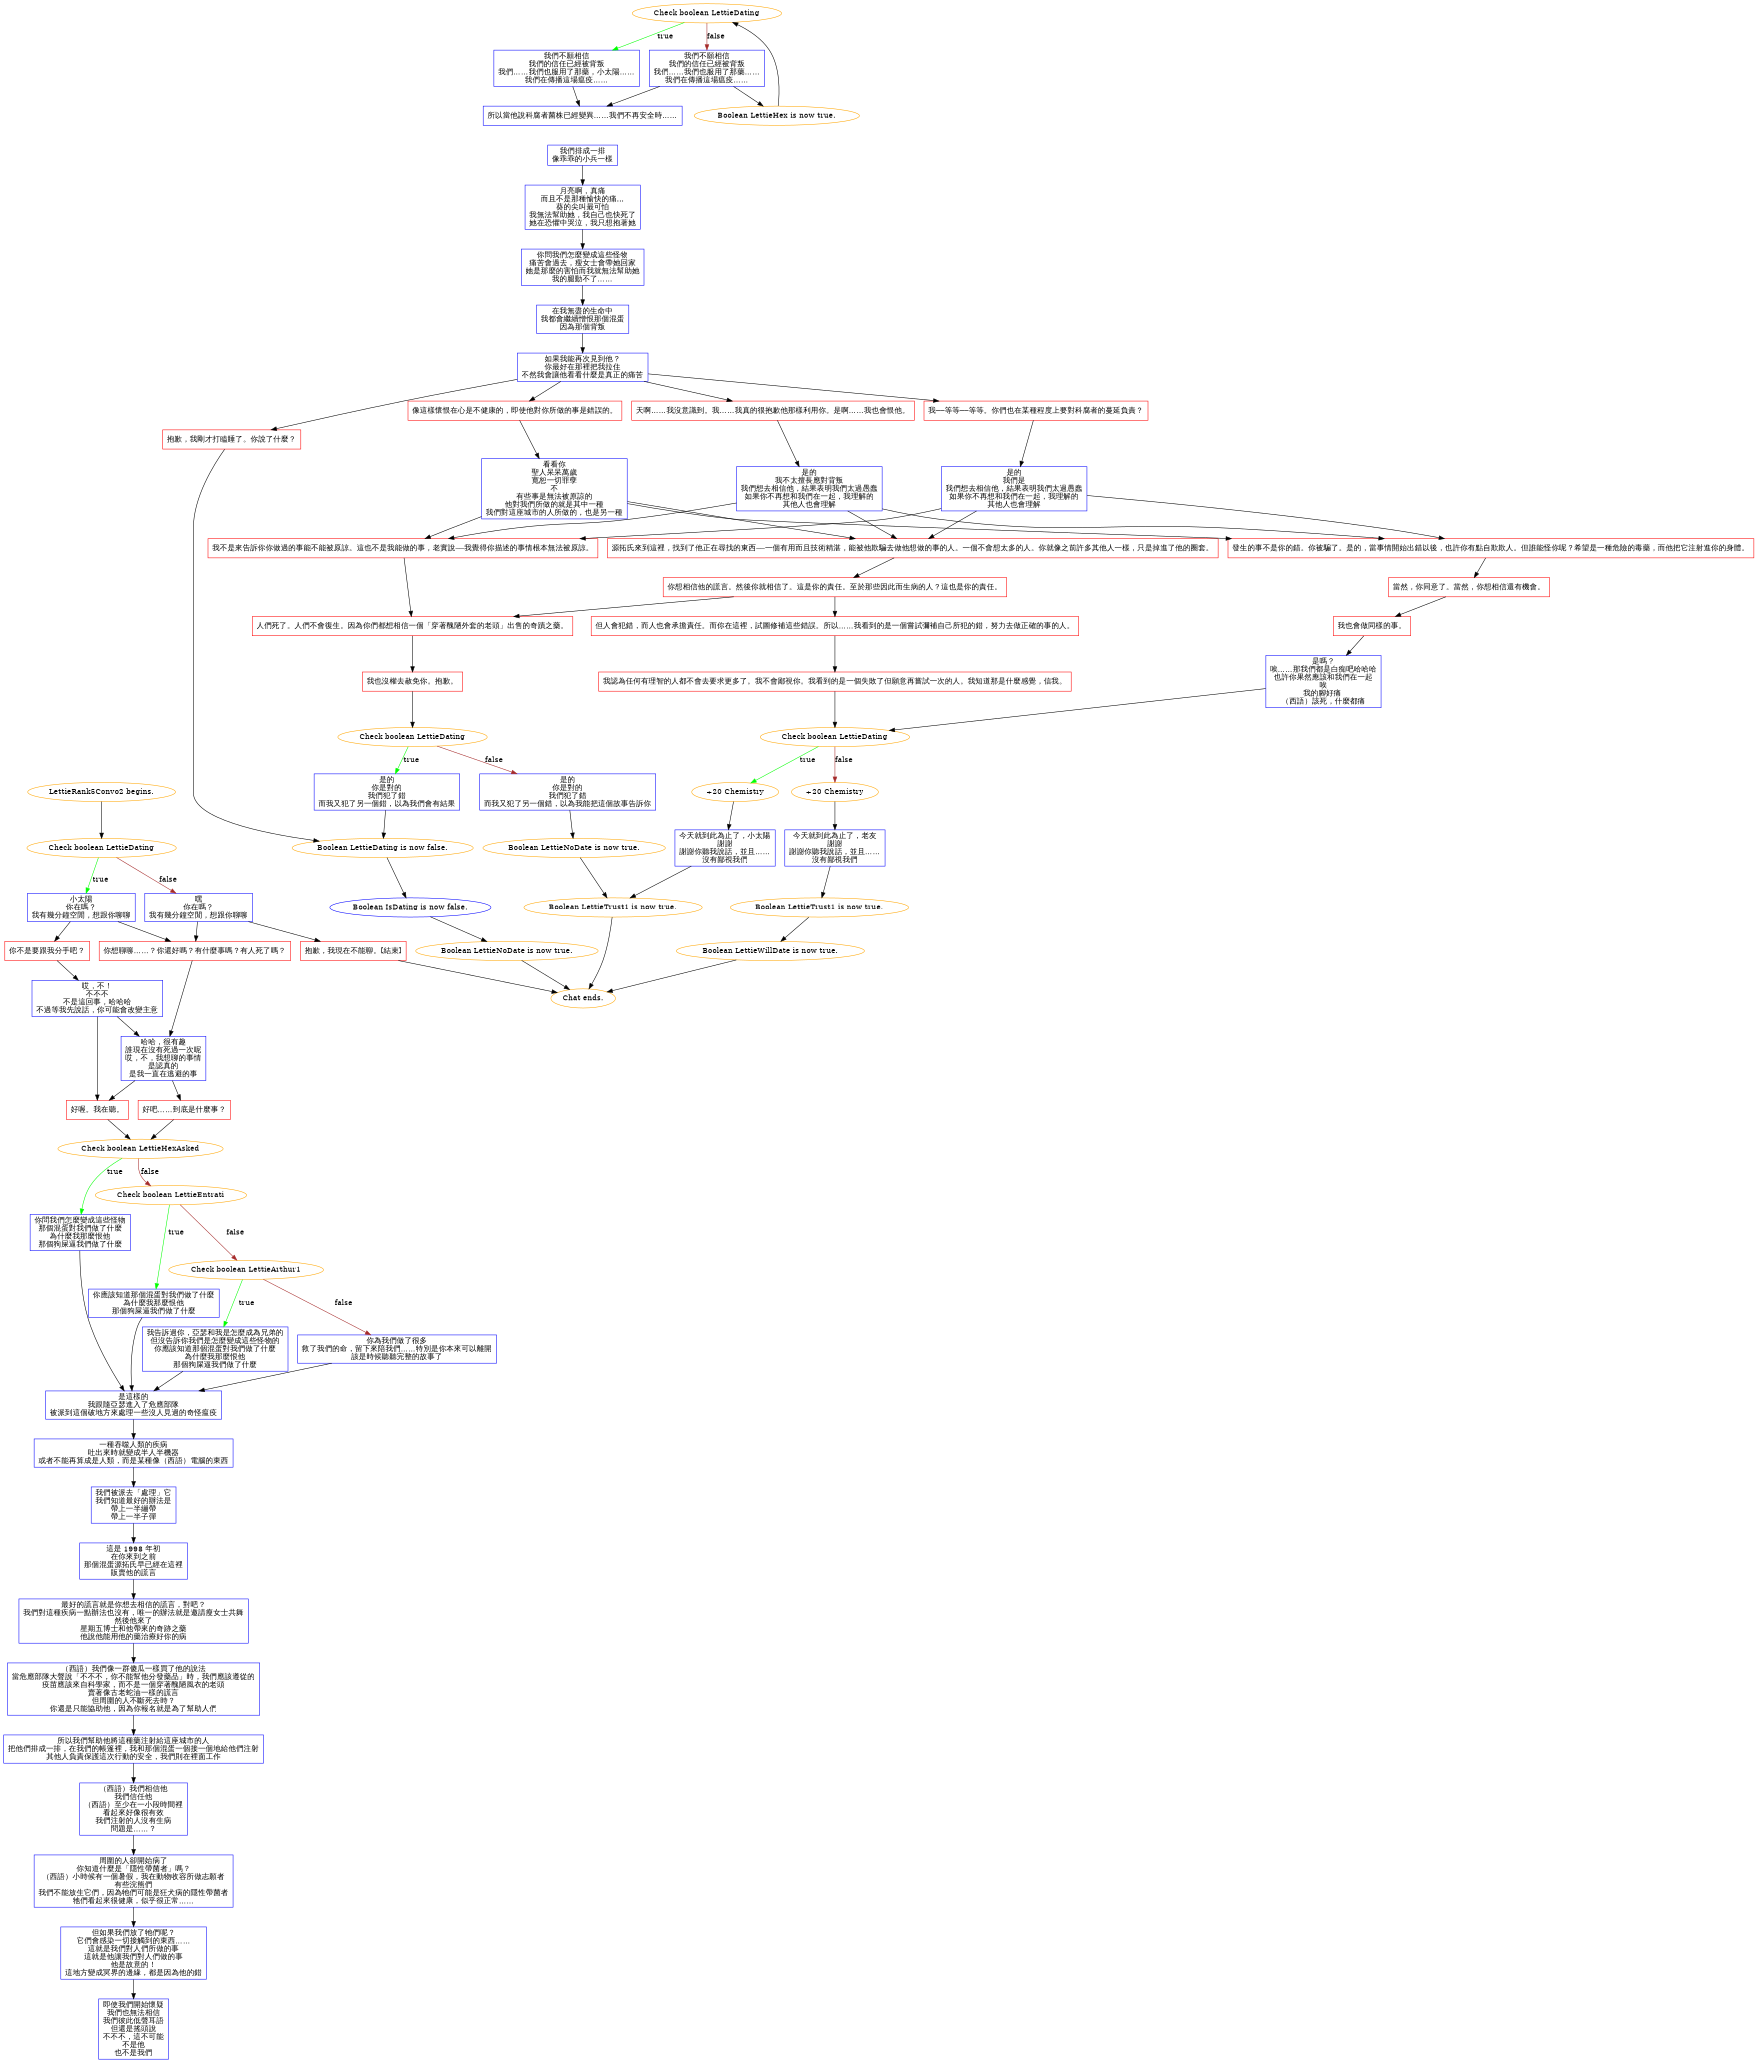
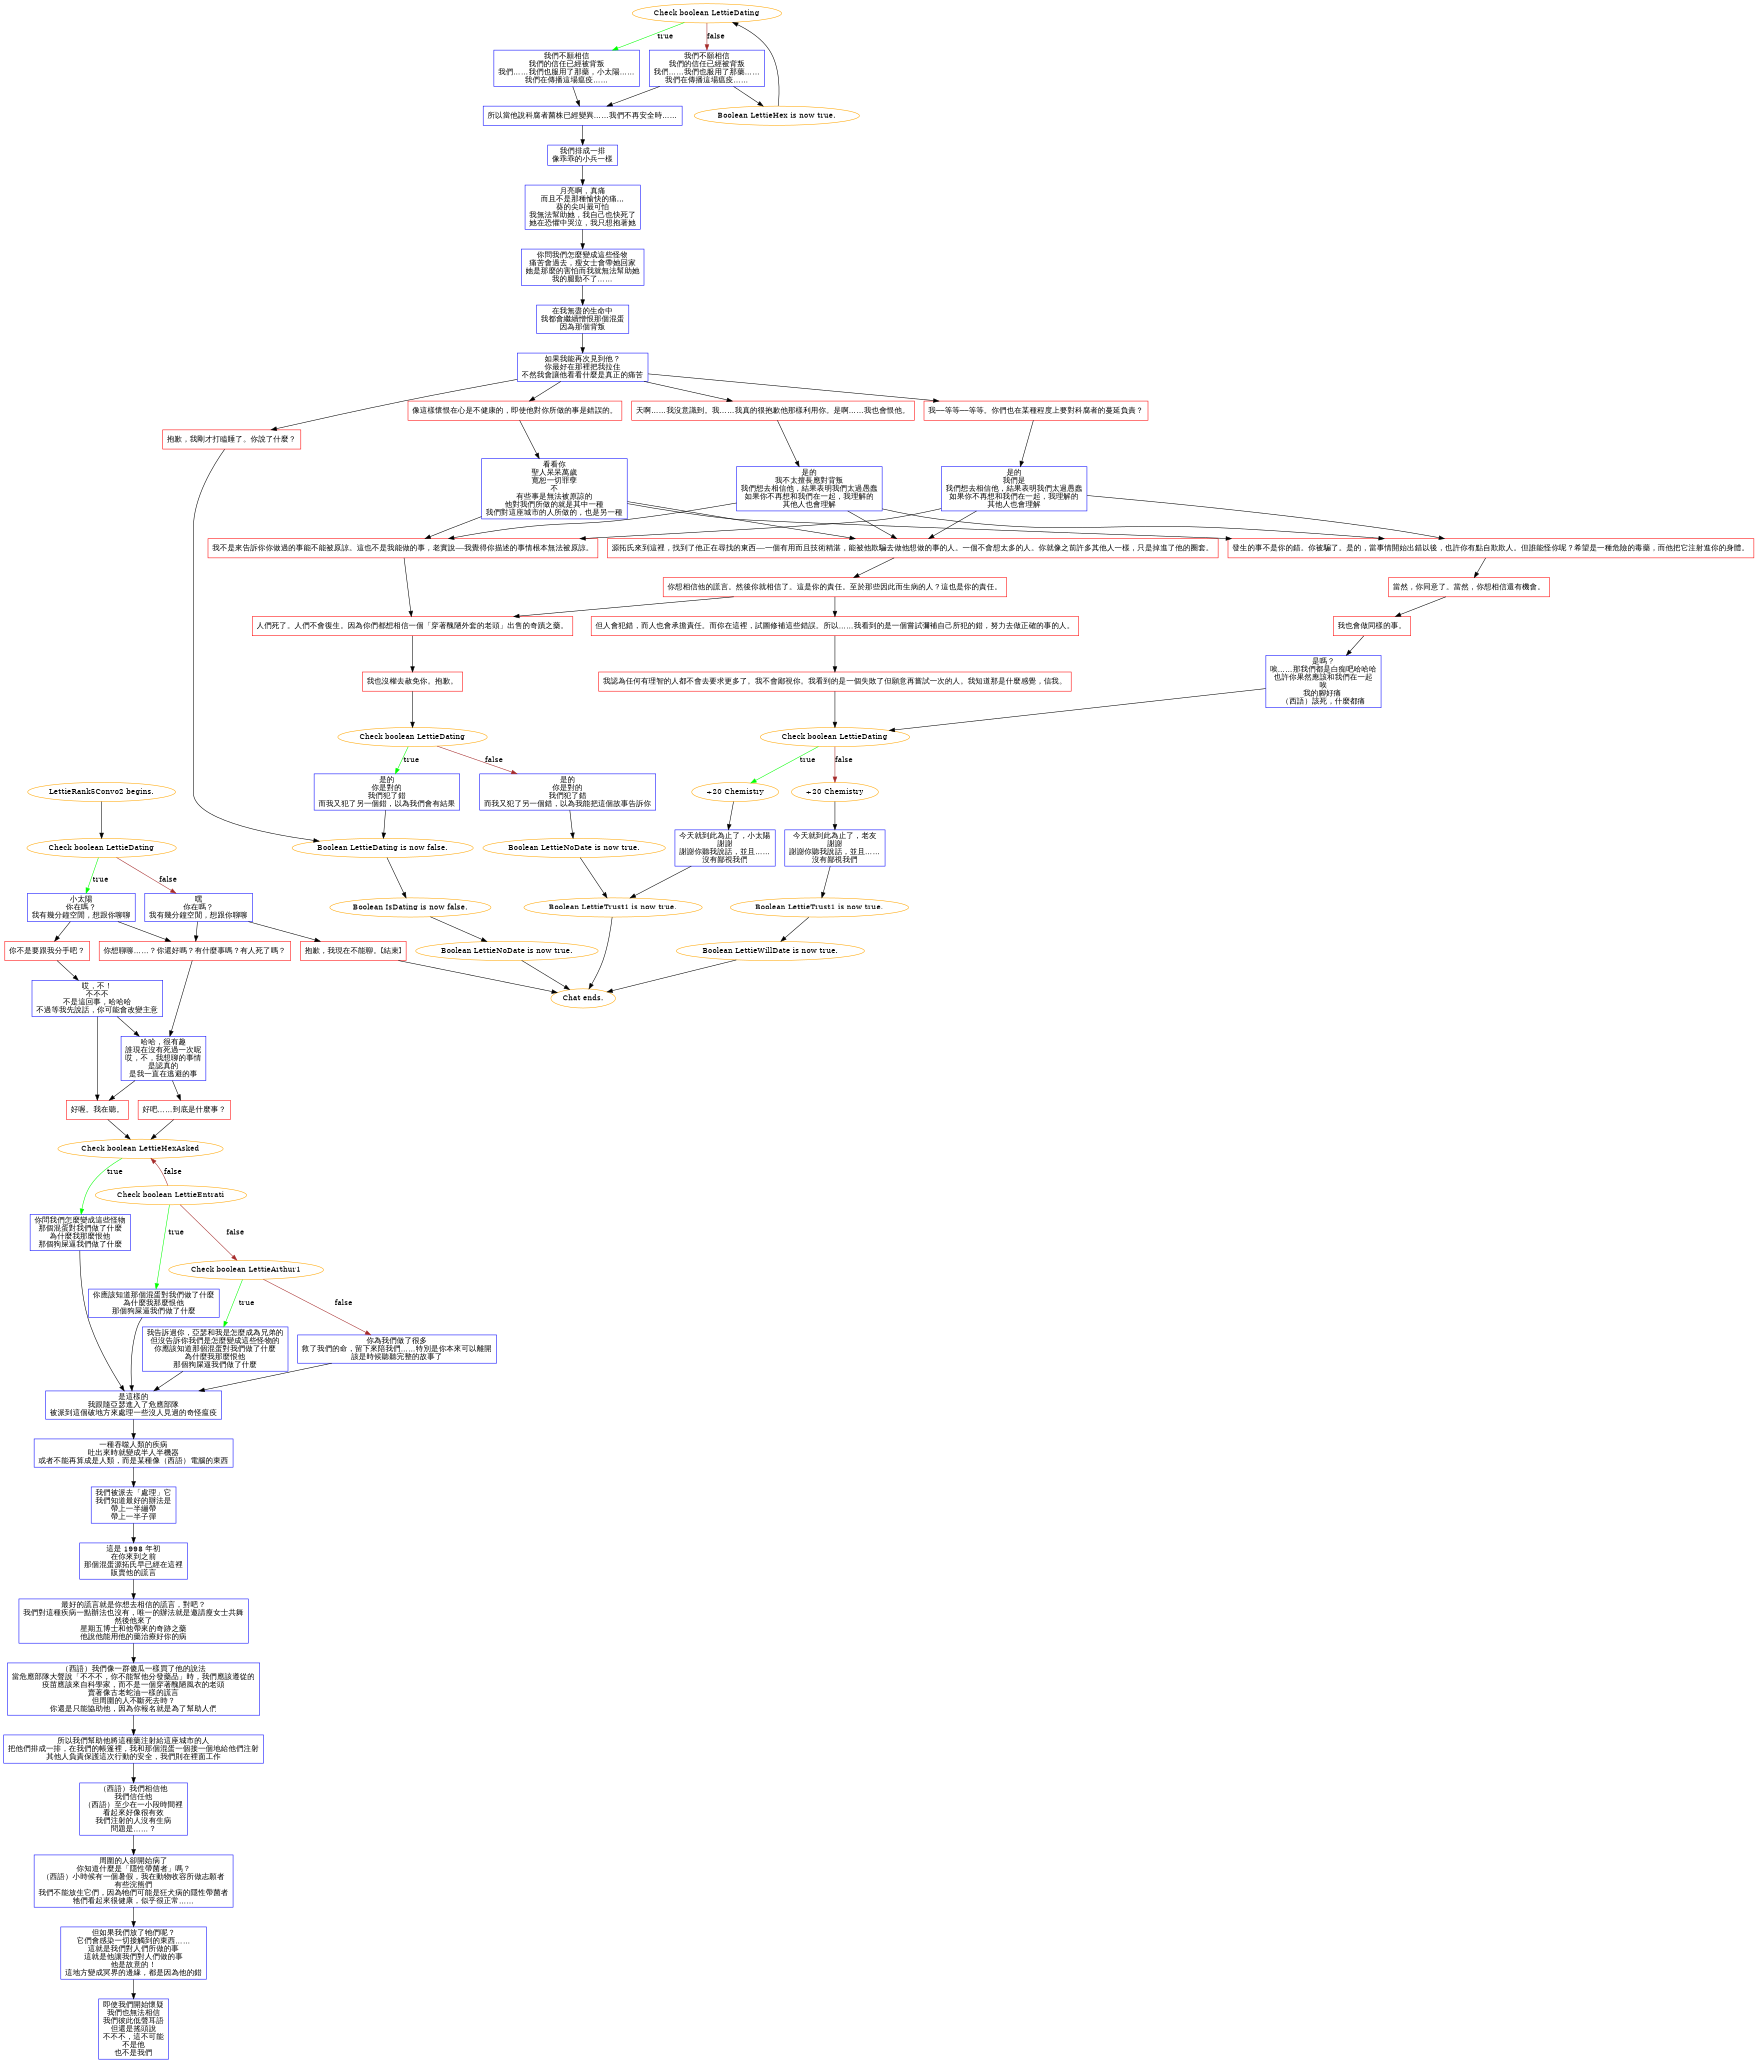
edge "所以當他說科腐者菌株已經變異……我們不再安全時……" -> "我們排成一排 像乖乖的小兵一樣": added
node "Boolean IsDating is now false.": color blue -> orange
edge "Check boolean LettieHexAsked" -> "Check boolean LettieEntrati": reversed
